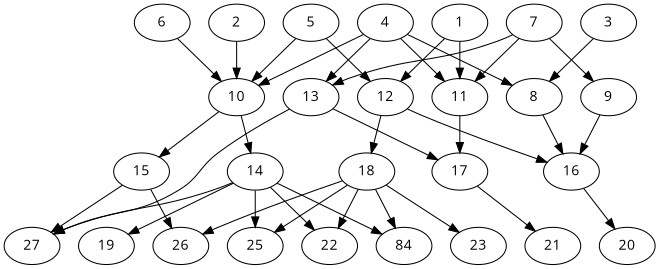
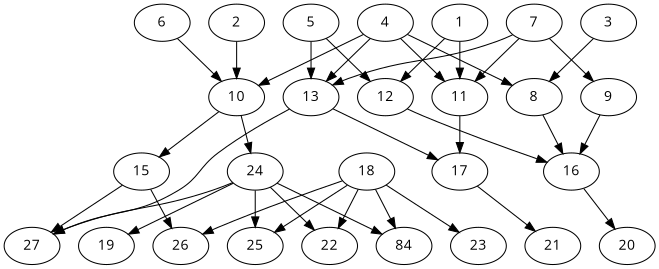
edge "5" -> "10": now "5" -> "13"
edge "12" -> "18": removed
node "14": label "14" -> "24"
